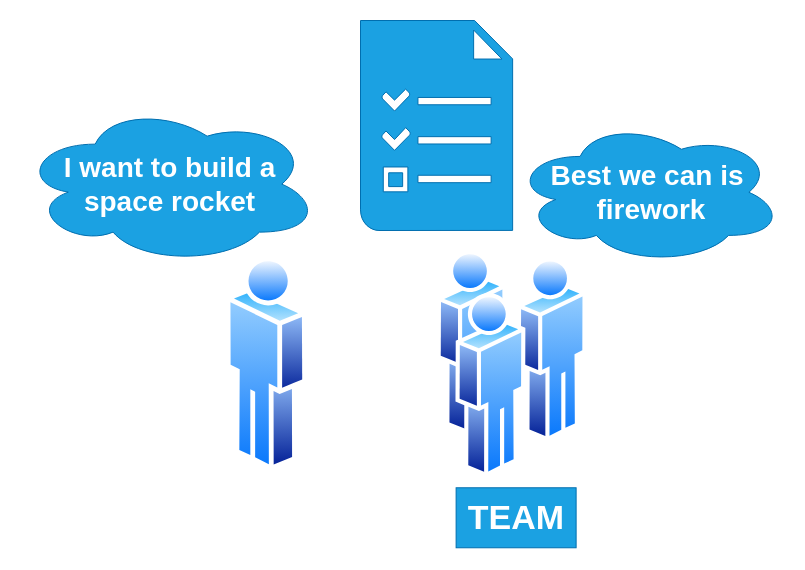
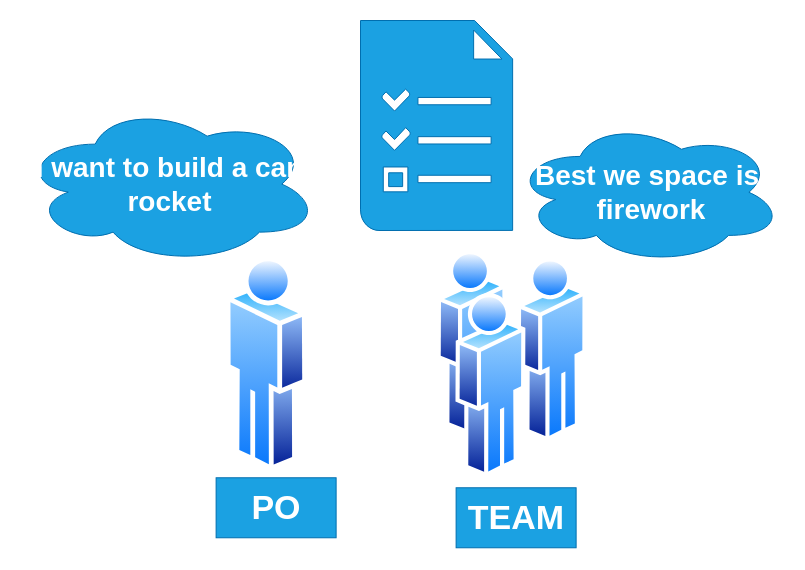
node "I want to build a space rocket": label "I want to build a space rocket" -> "I want to build a can rocket"
node "Best we can is firework": label "Best we can is firework" -> "Best we space is firework"
node "PO": added
